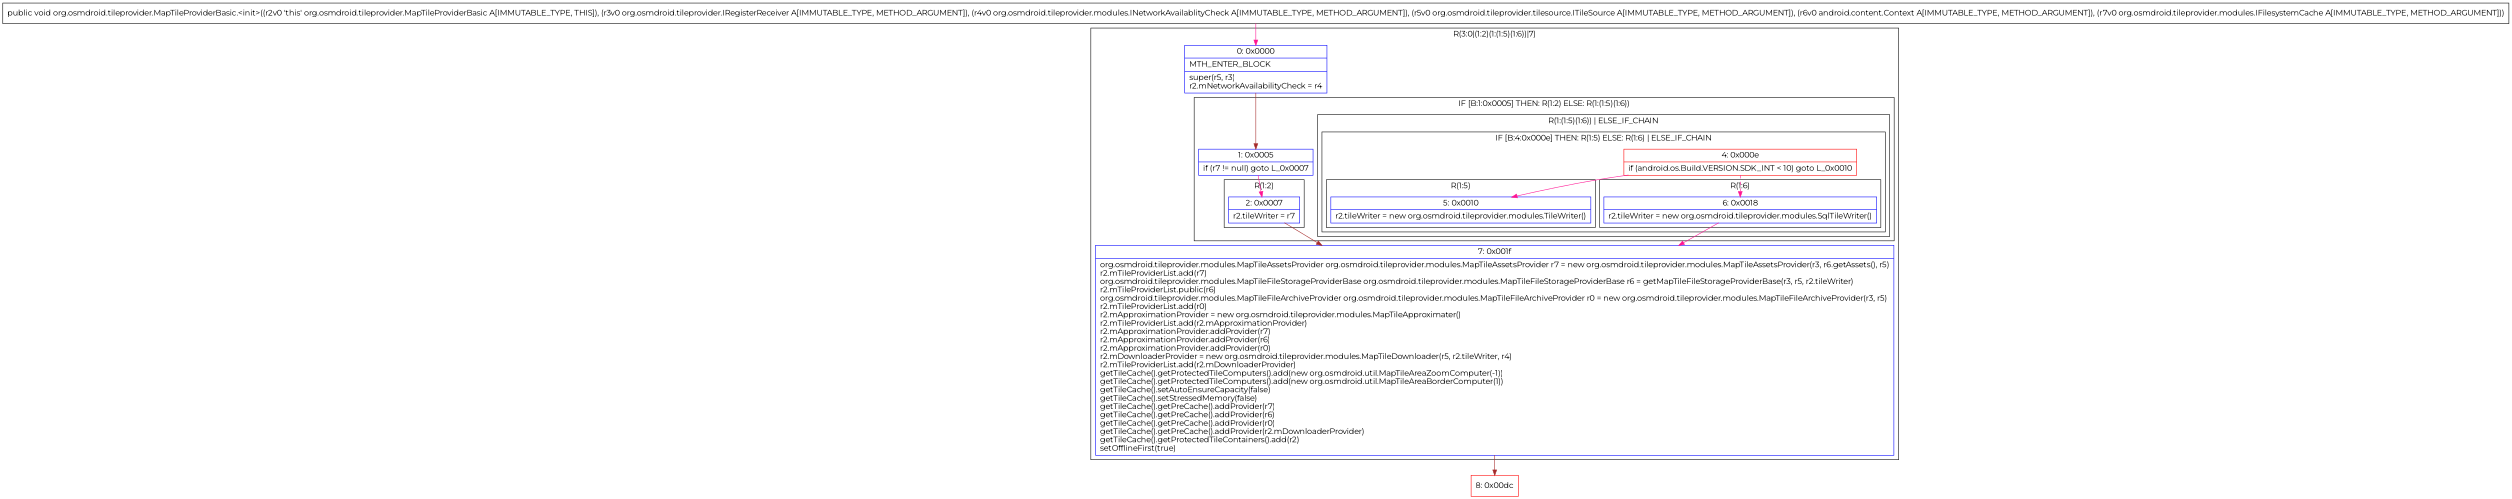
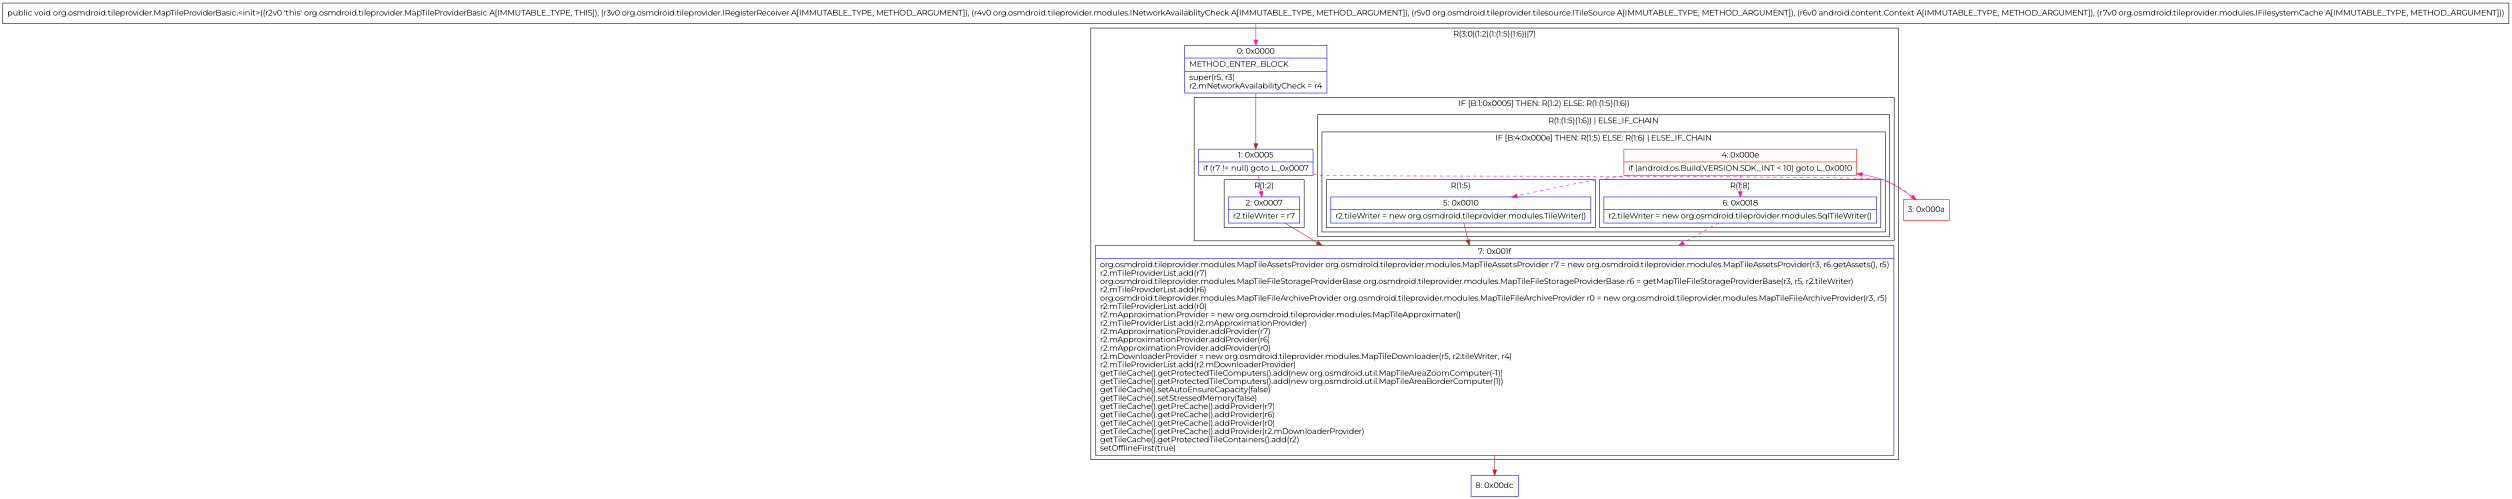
node "0: 0x0000": text "MTH_ENTER_BLOCK" -> "METHOD_ENTER_BLOCK"
edge "4: 0x000e" -> "5: 0x0010": style solid -> dashed
cluster "R(1:6)": label "R(1:6)" -> "R(1:8)"
node "3: 0x000a": added
edge "5: 0x0010" -> "7: 0x001f": added
edge "6: 0x0018" -> "7: 0x001f": style solid -> dashed
node "7: 0x001f": text "r2.mTileProviderList.public(r6)" -> "r2.mTileProviderList.add(r6)"
node "8: 0x00dc": color red -> blue
